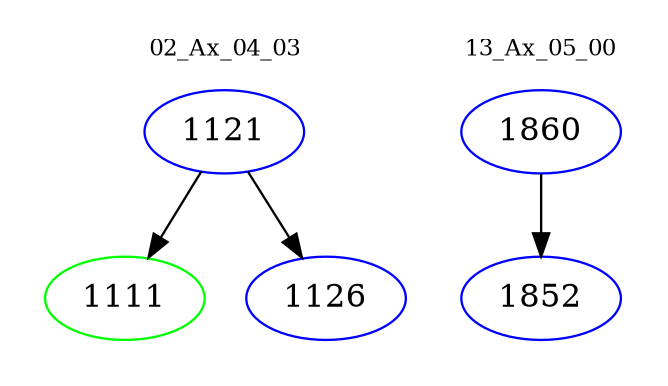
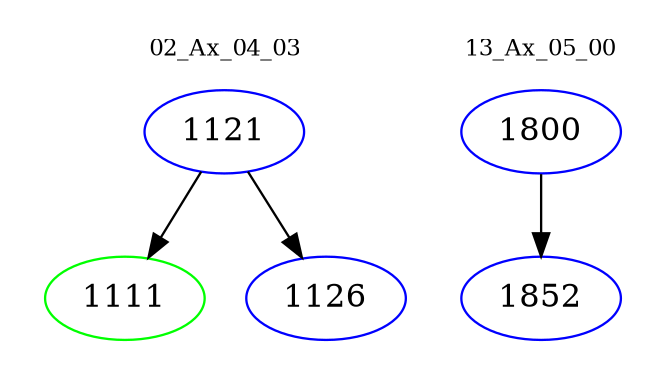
node "1860": label "1860" -> "1800"
